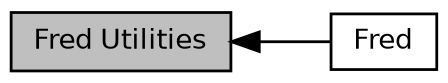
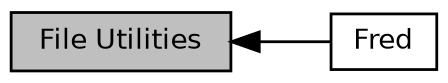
node "Fred Utilities": label "Fred Utilities" -> "File Utilities"
